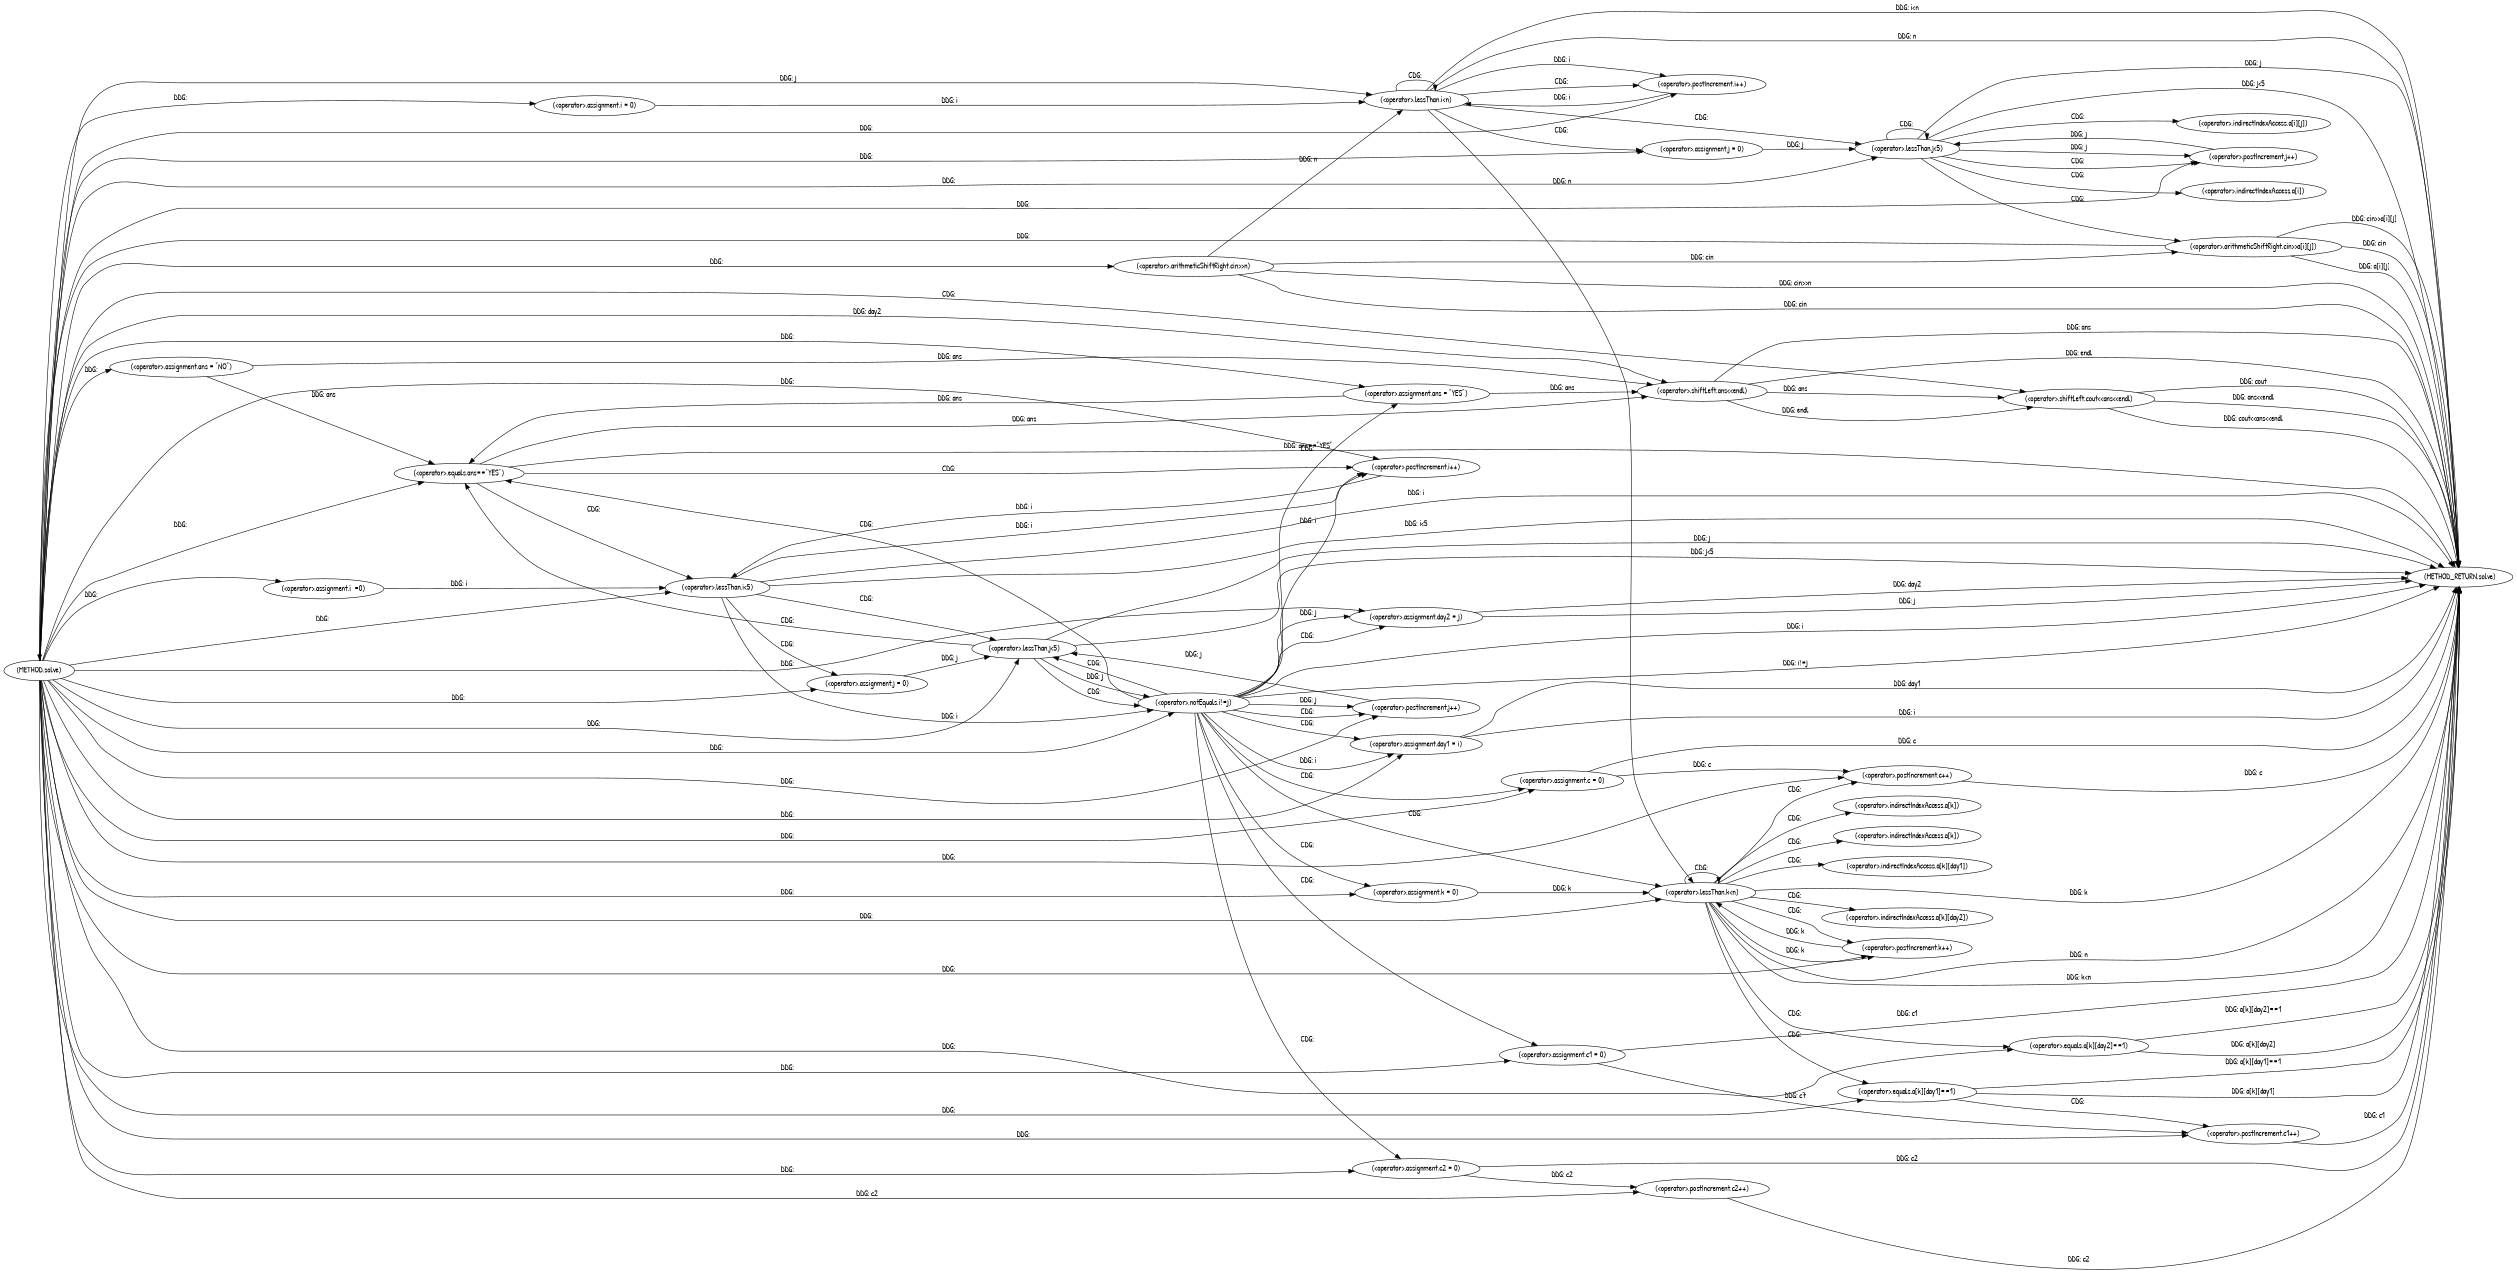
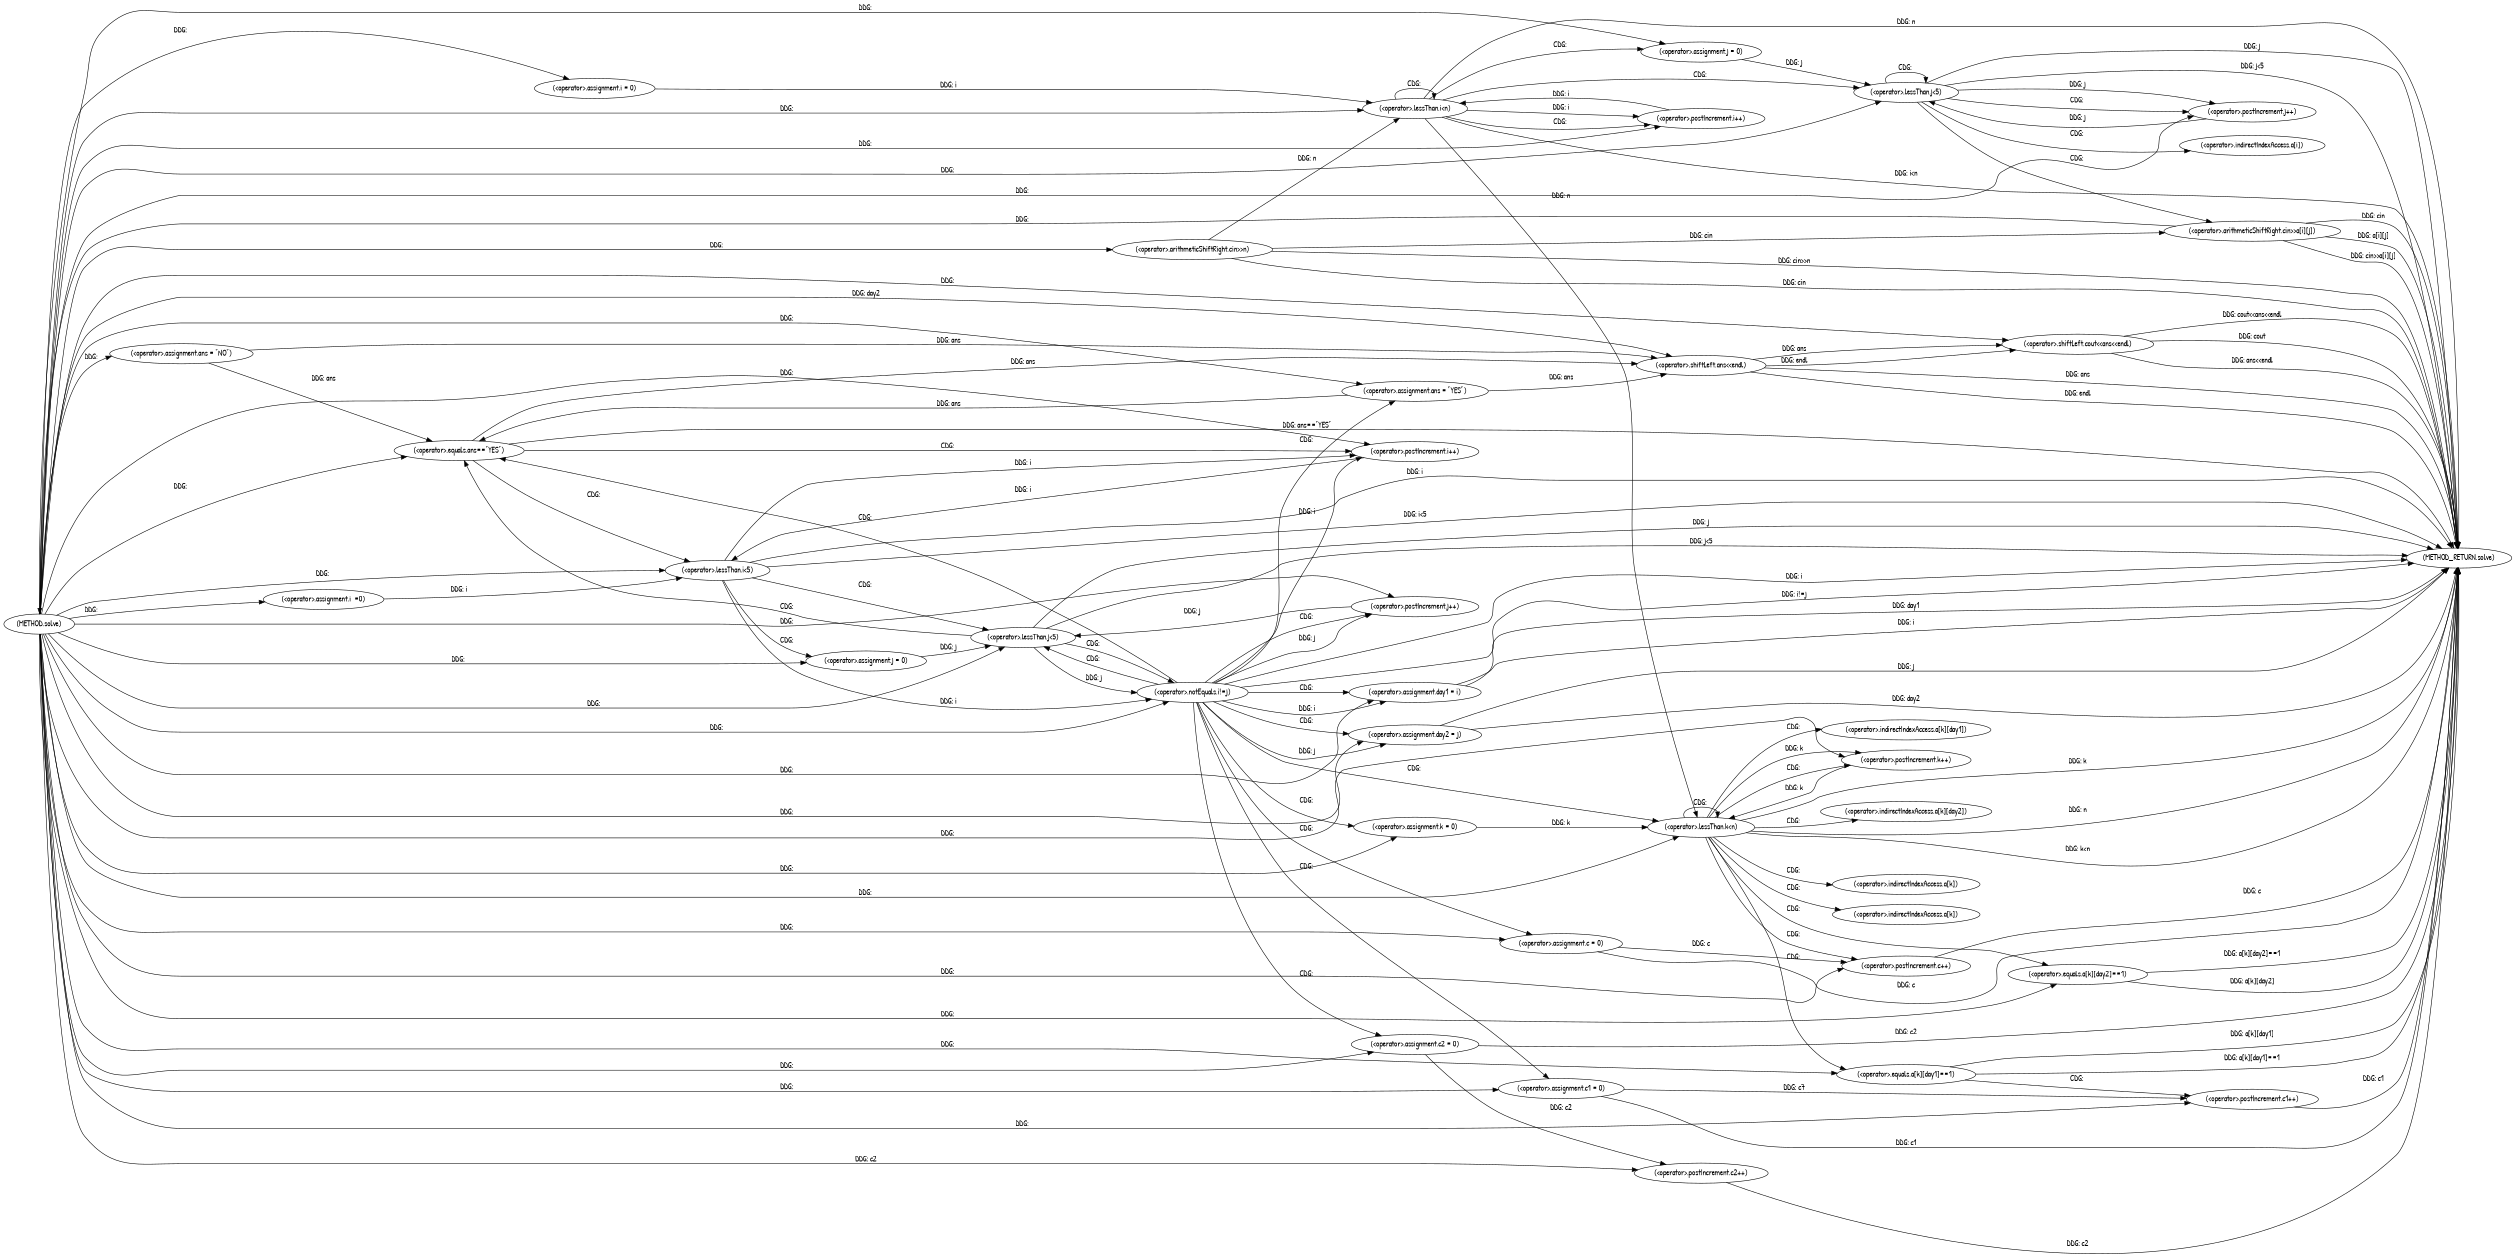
edge "(METHOD,solve)" -> "(<operator>.lessThan,i<n)": label "DDG: j" -> "DDG: "
node "(<operator>.indirectIndexAccess,a[i][j])": removed
edge "(METHOD,solve)" -> "(<operator>.shiftLeft,cout<<ans<<endl)": label "CDG: " -> "DDG: "
